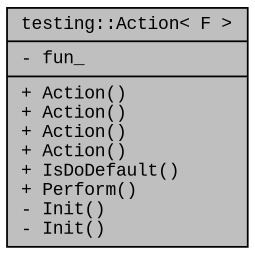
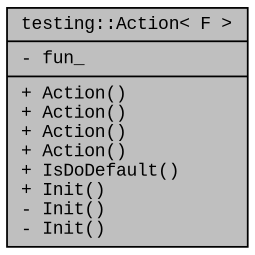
node "testing::Action< F >": text "+ Perform()" -> "+ Init()"
